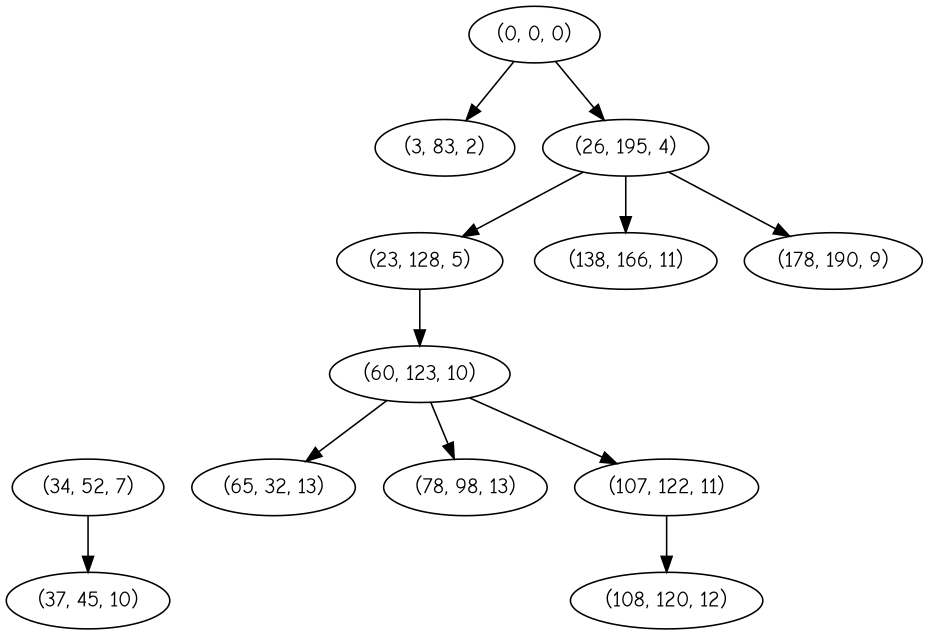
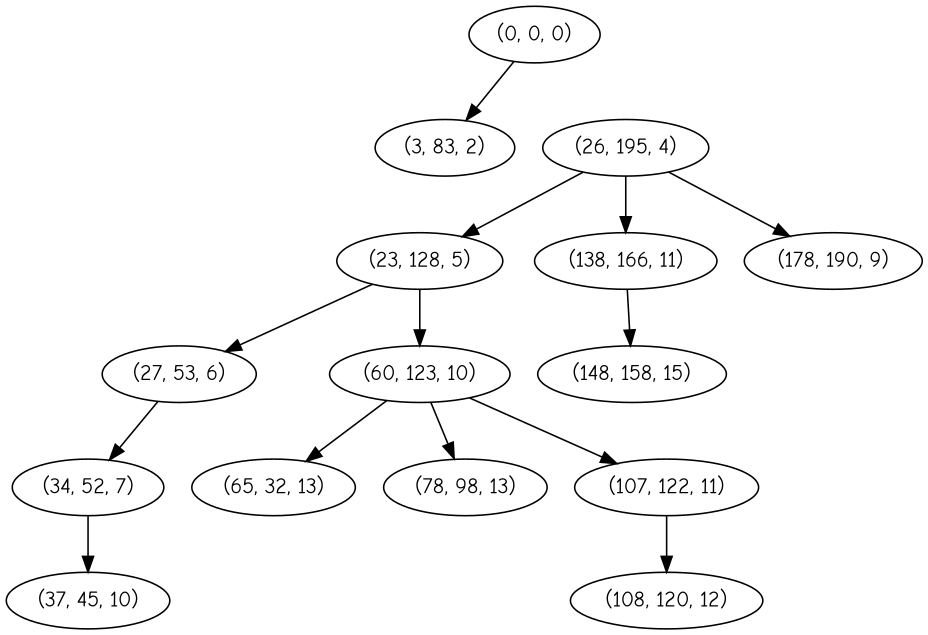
edge "(0, 0, 0)" -> "(26, 195, 4)": removed
node "(27, 53, 6)": added
node "(148, 158, 15)": added
